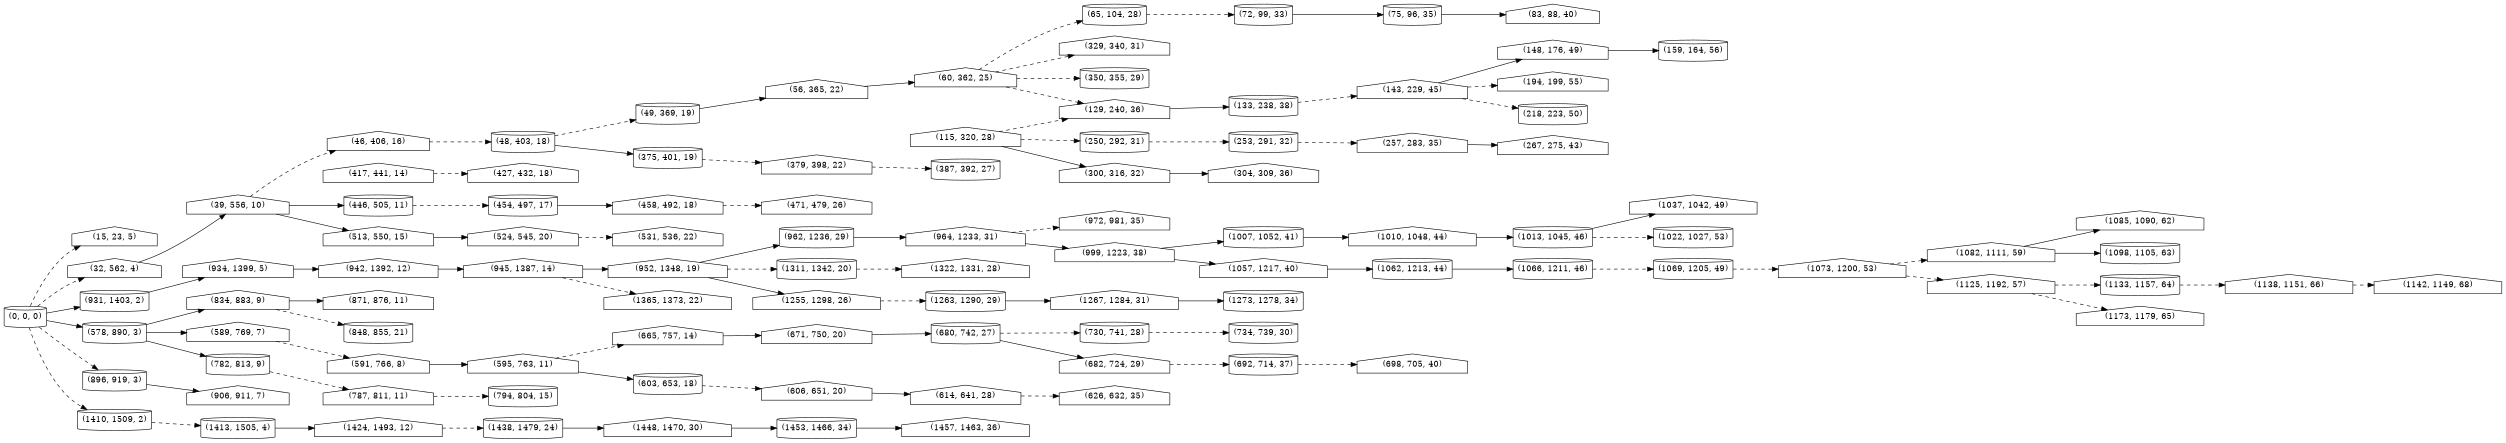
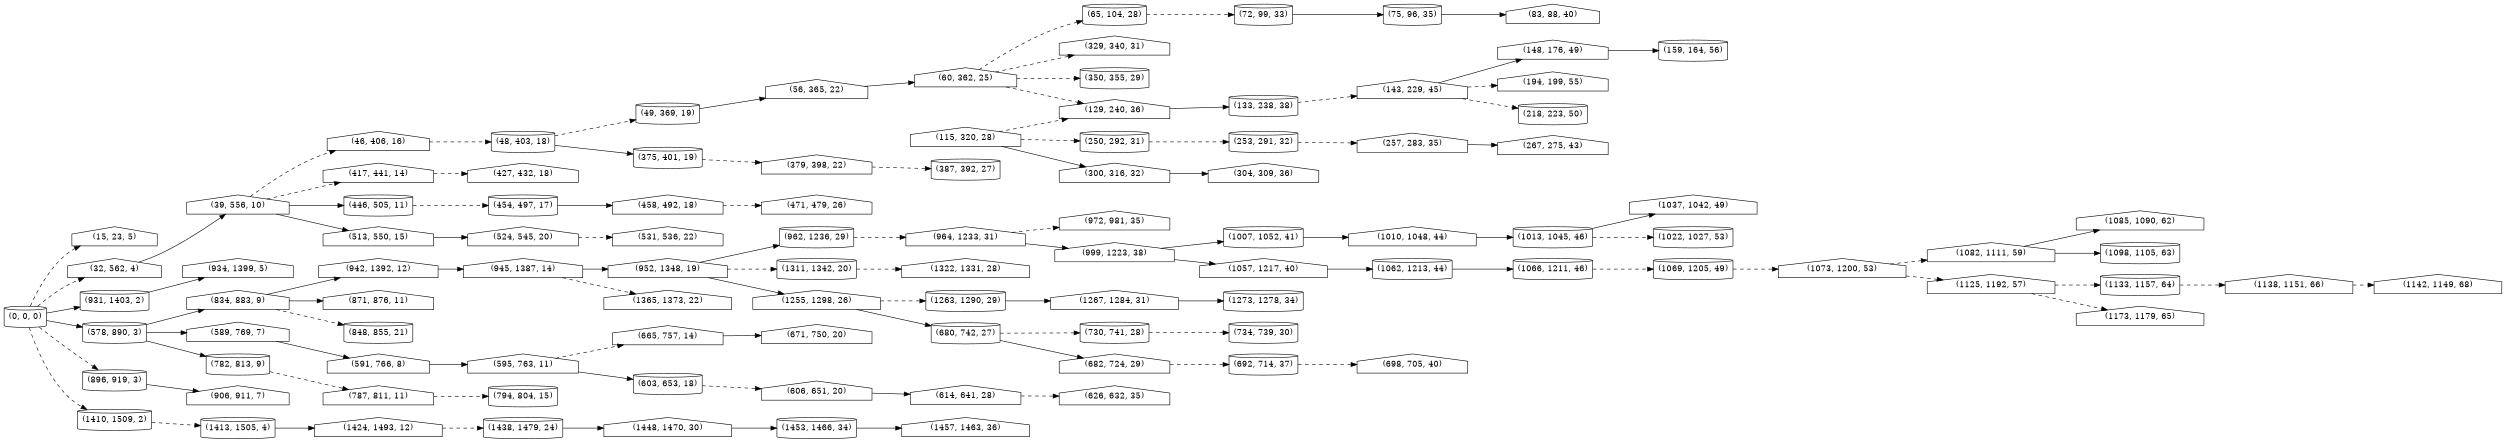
edge "(39, 556, 10)" -> "(417, 441, 14)": added
edge "(962, 1236, 29)" -> "(964, 1233, 31)": style solid -> dashed
edge "(934, 1399, 5)" -> "(942, 1392, 12)": now "(834, 883, 9)" -> "(942, 1392, 12)"
edge "(671, 750, 20)" -> "(680, 742, 27)": now "(1255, 1298, 26)" -> "(680, 742, 27)"
edge "(589, 769, 7)" -> "(591, 766, 8)": style dashed -> solid
